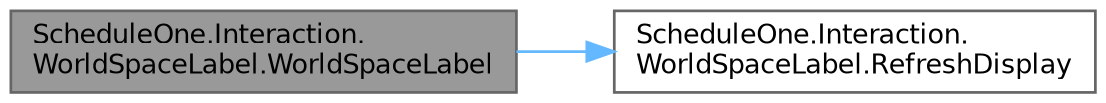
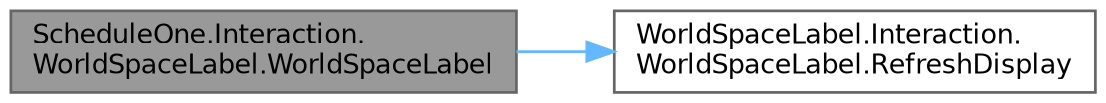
node "ScheduleOne.Interaction. WorldSpaceLabel.RefreshDisplay": label "ScheduleOne.Interaction. WorldSpaceLabel.RefreshDisplay" -> "WorldSpaceLabel.Interaction. WorldSpaceLabel.RefreshDisplay"
